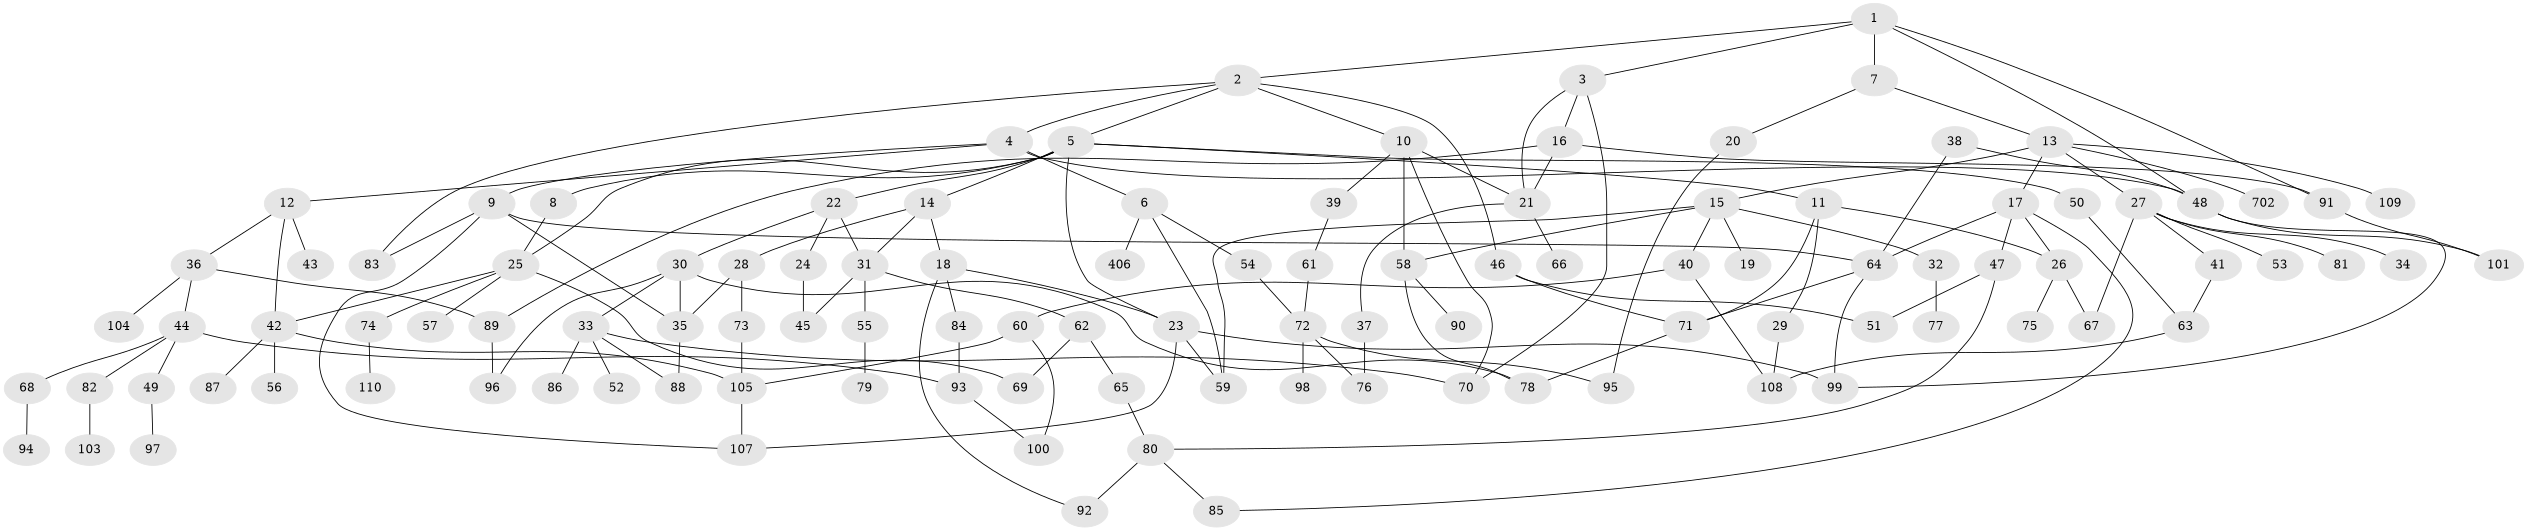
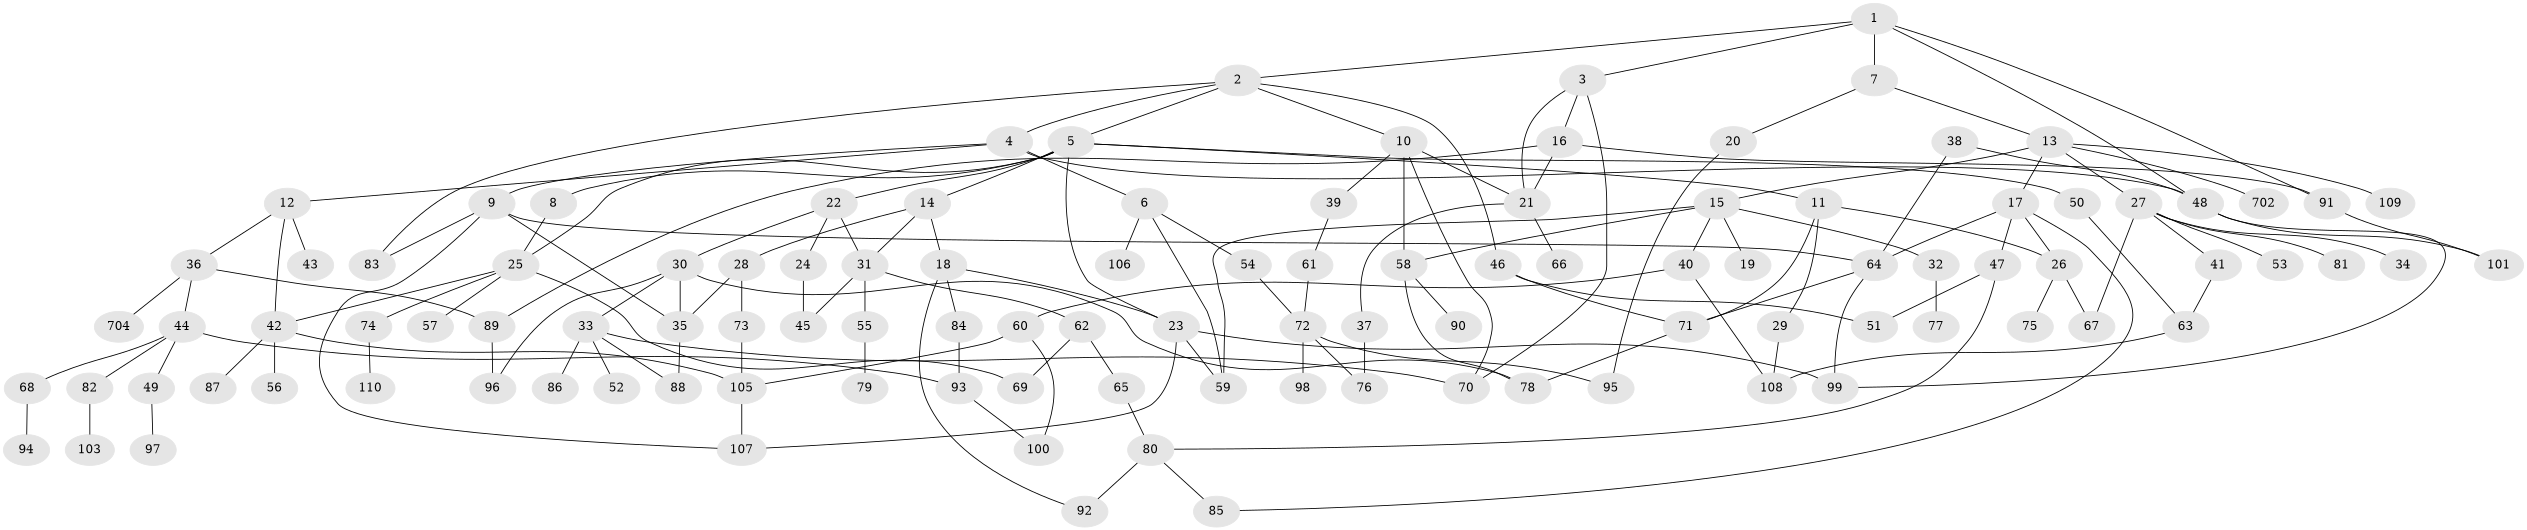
node "406": label "406" -> "106"
node "104": label "104" -> "704"
